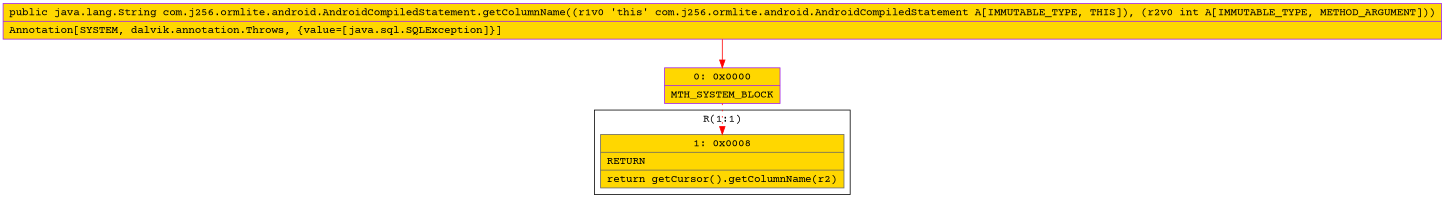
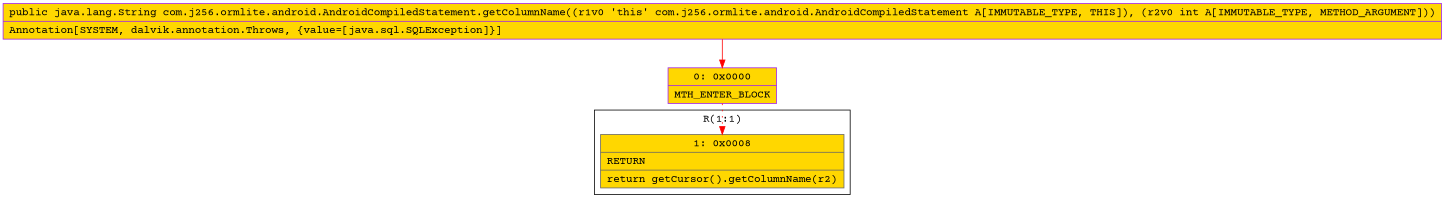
node "0: 0x0000": text "MTH_SYSTEM_BLOCK" -> "MTH_ENTER_BLOCK"
